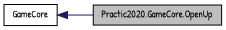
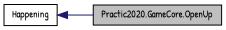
node "GameCore": label "GameCore" -> "Happening"
